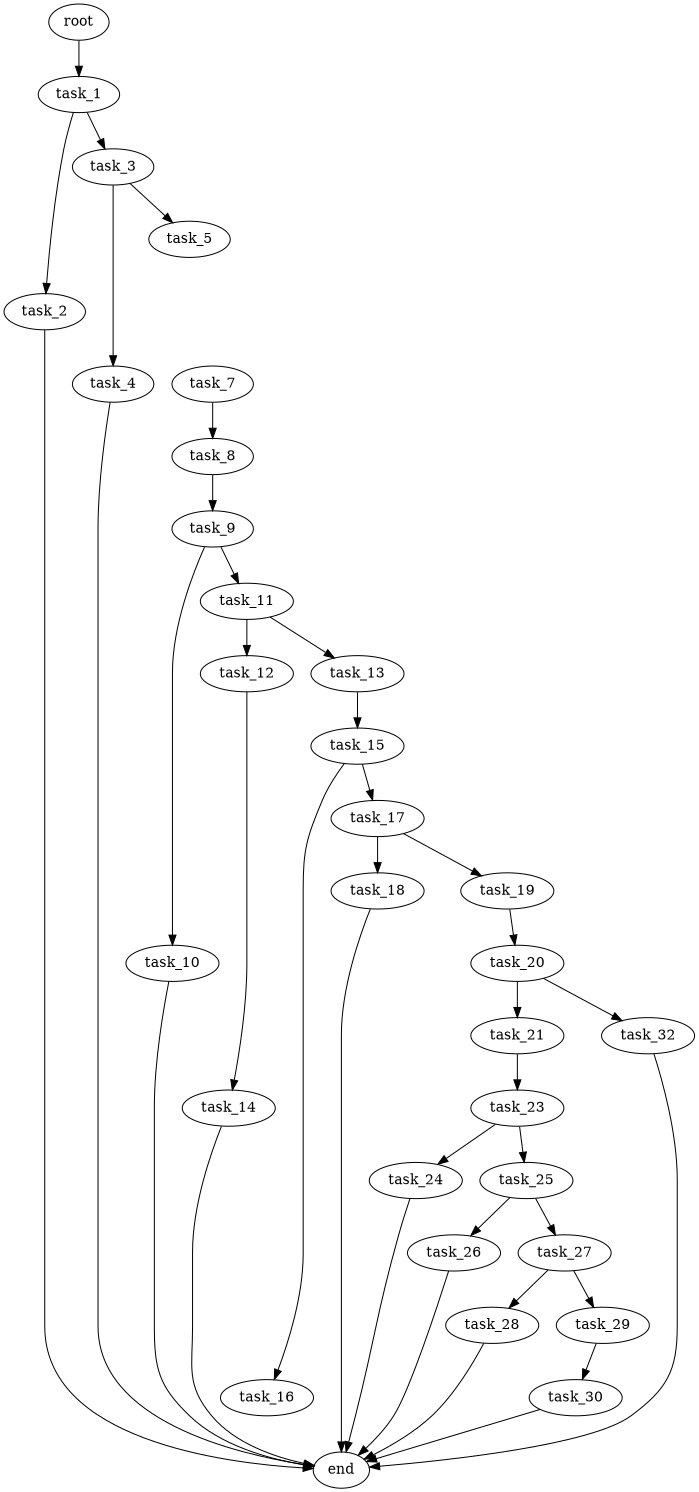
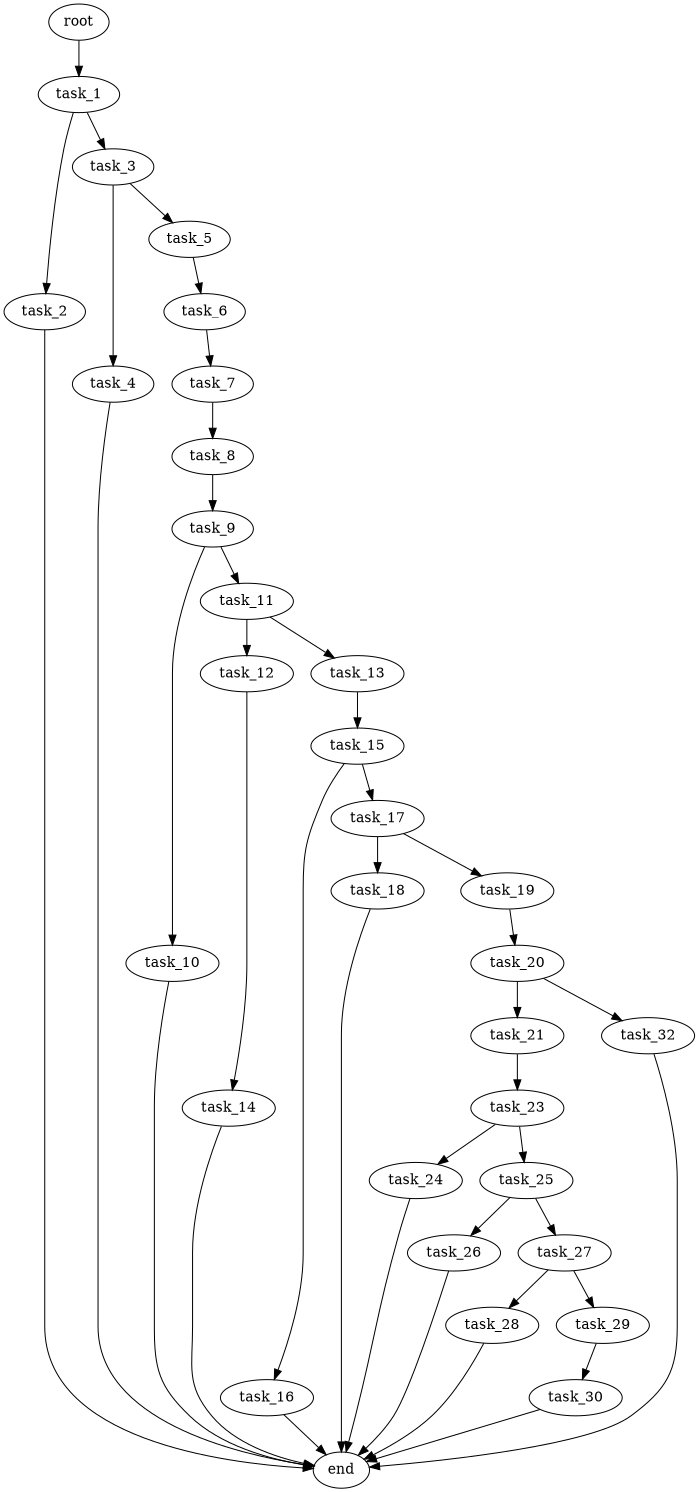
node "task_6": added
edge "task_16" -> "end": added
